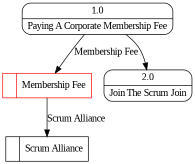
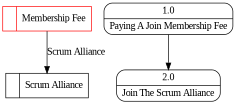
node "1.0": text "Paying A Corporate Membership Fee" -> "Paying A Join Membership Fee"
edge "1.0" -> "Membership Fee": removed, label "Membership Fee"
node "2.0": text "Join The Scrum Join" -> "Join The Scrum Alliance"
